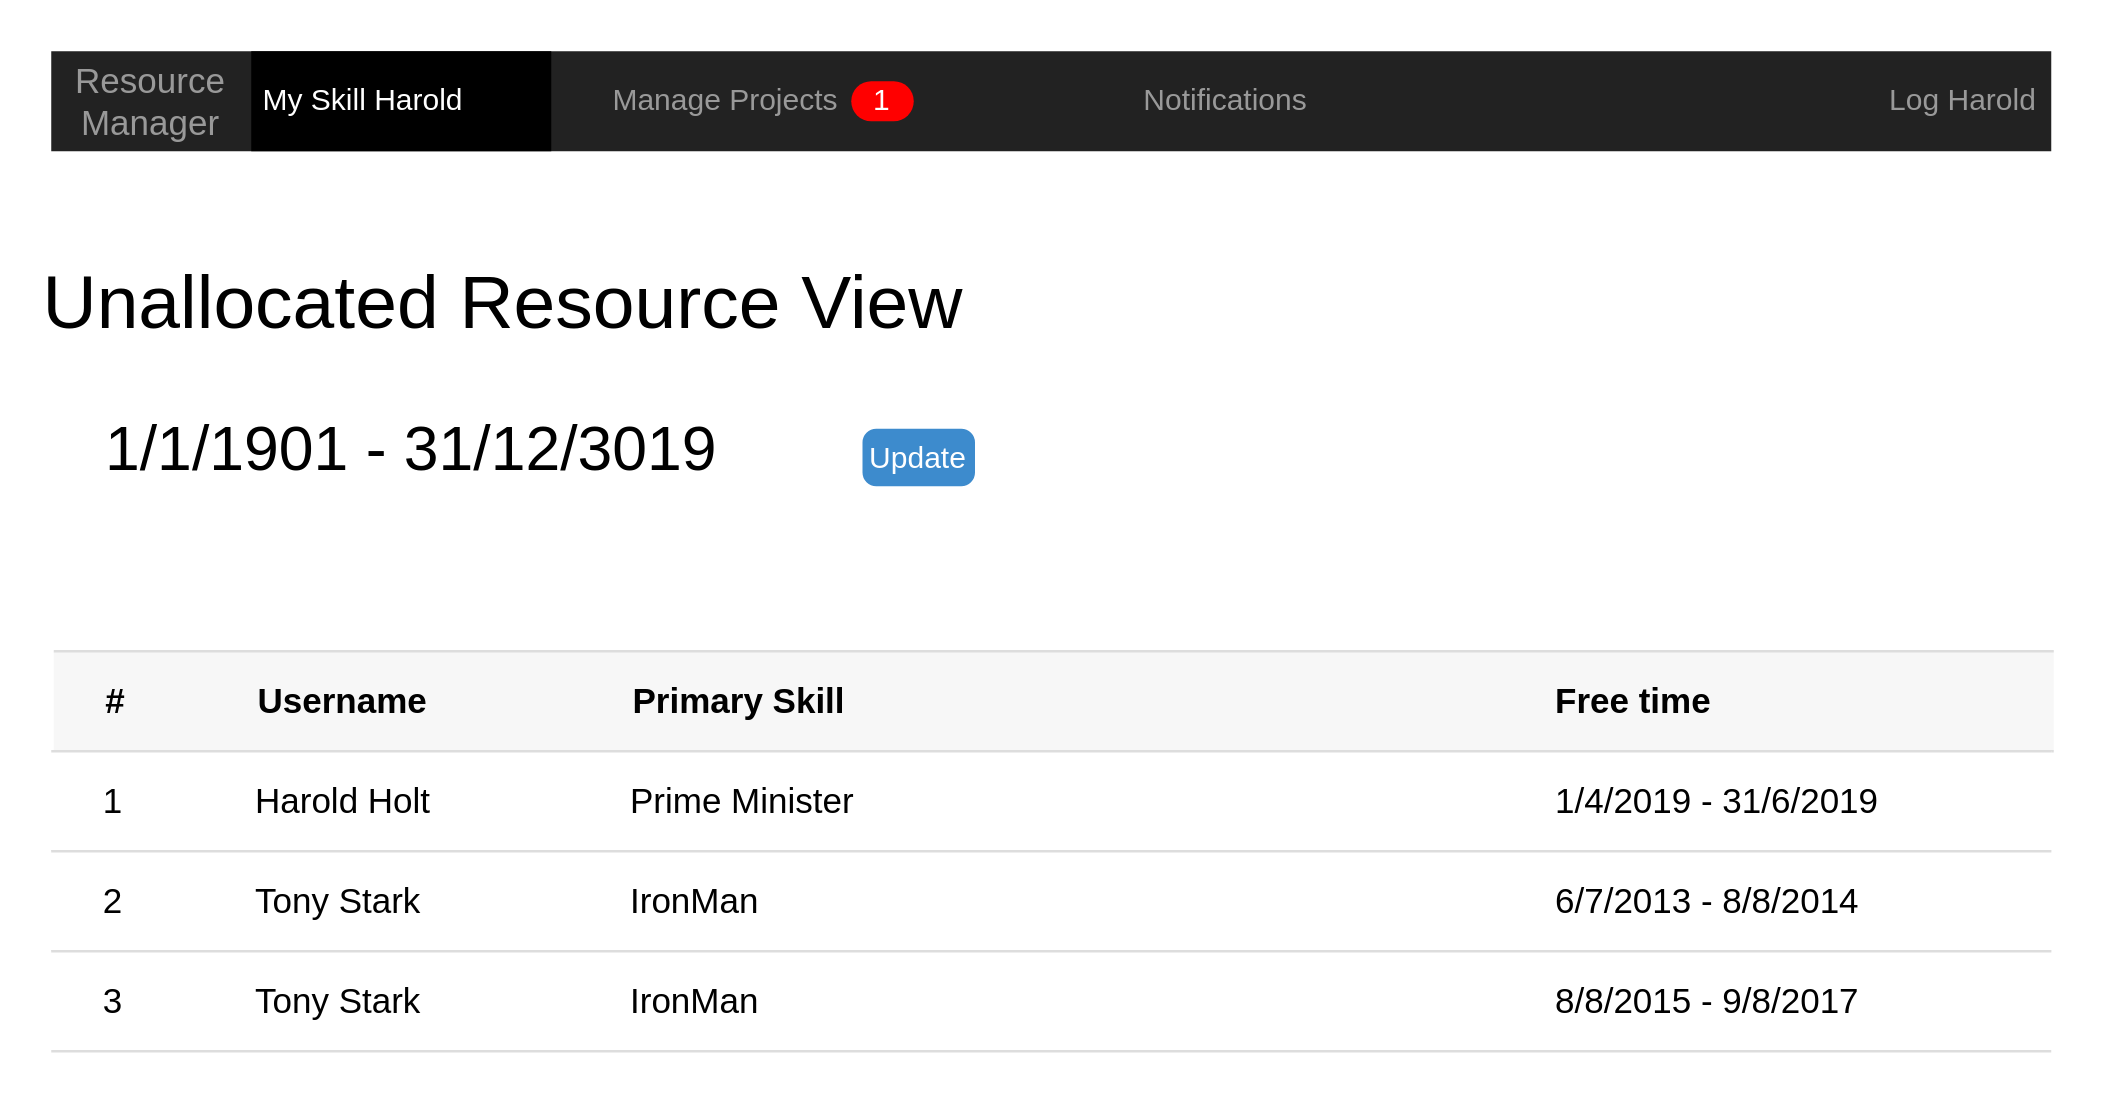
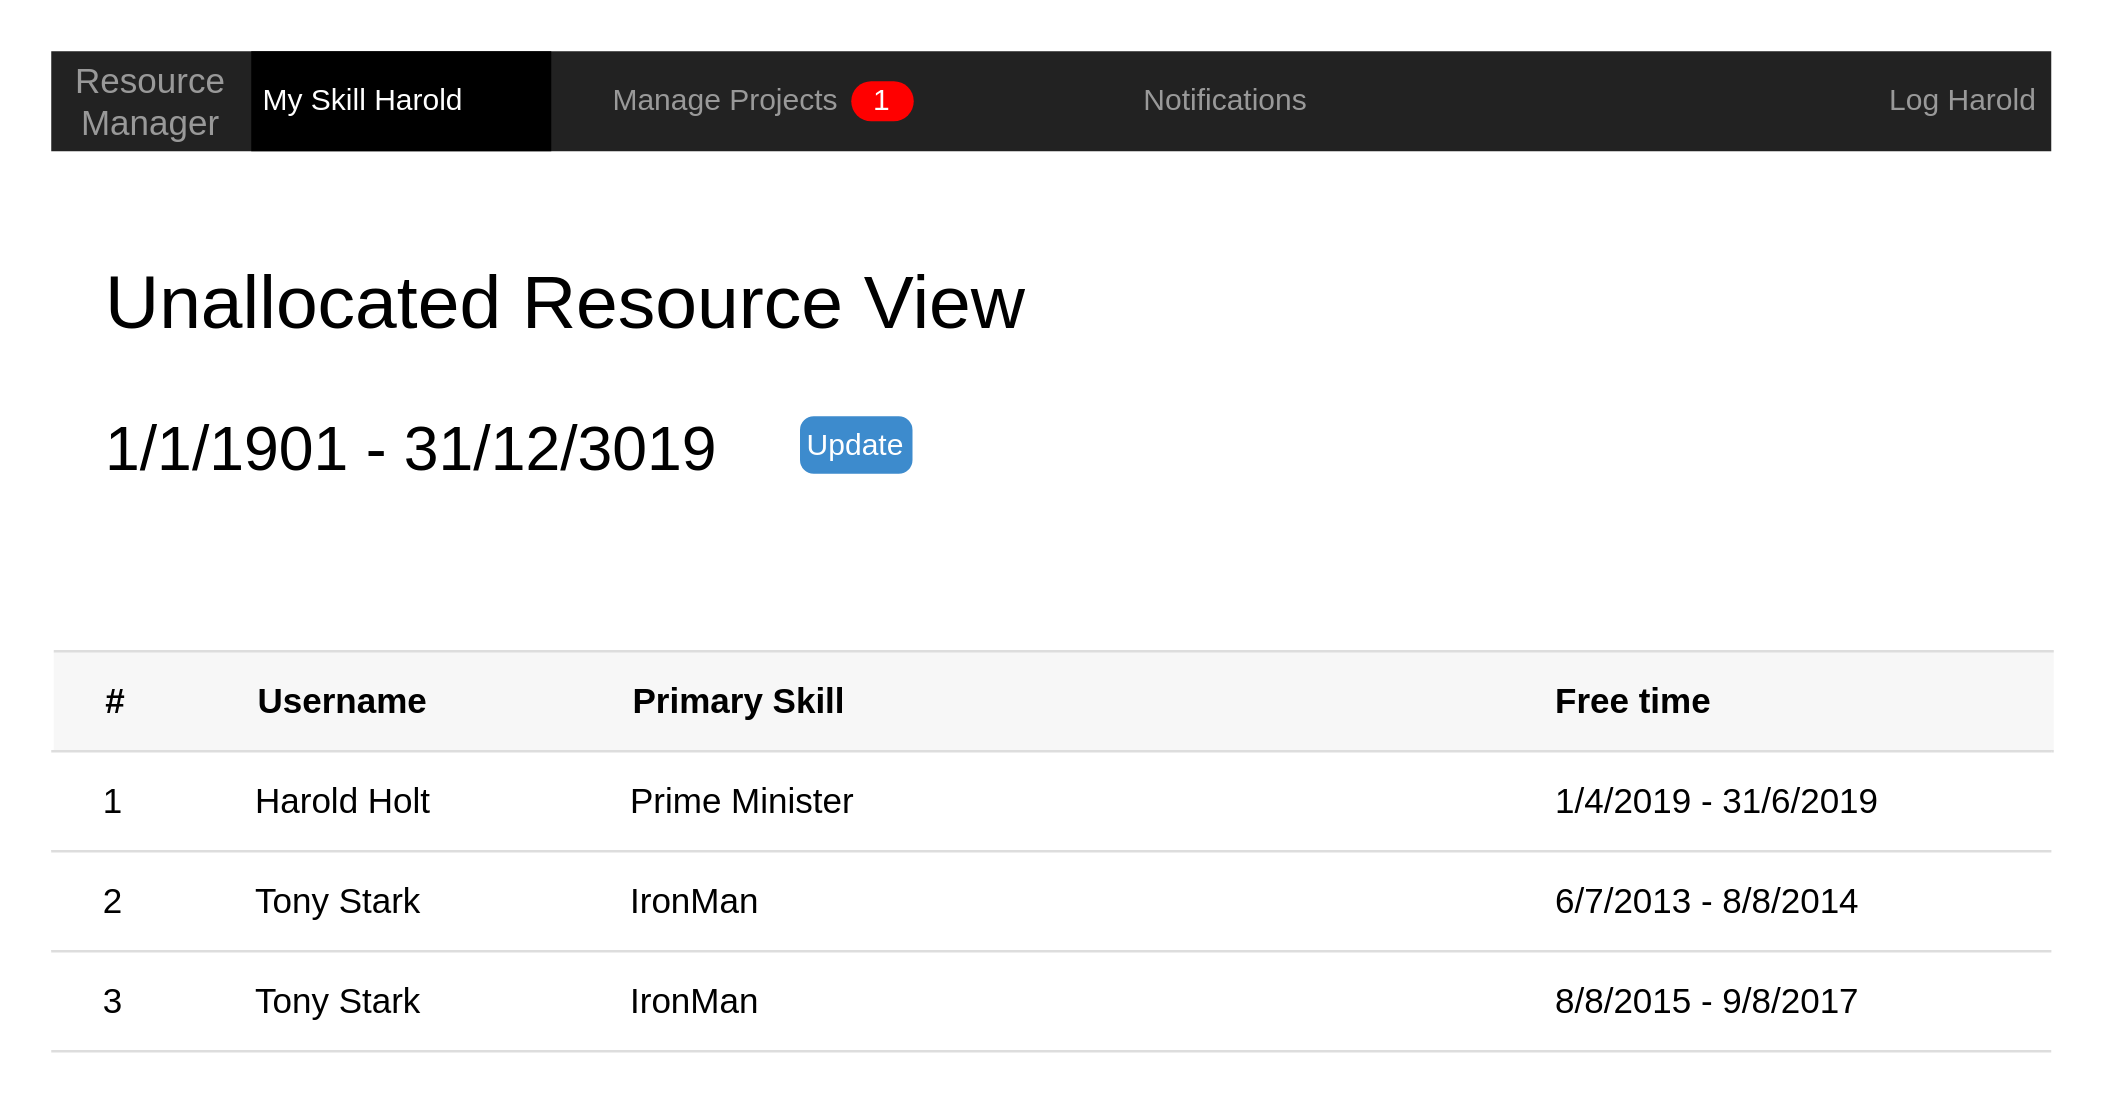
node "Unallocated Resource View": moved (476, 301) -> (539, 301)
node "Update": moved (919, 458) -> (856, 445)
